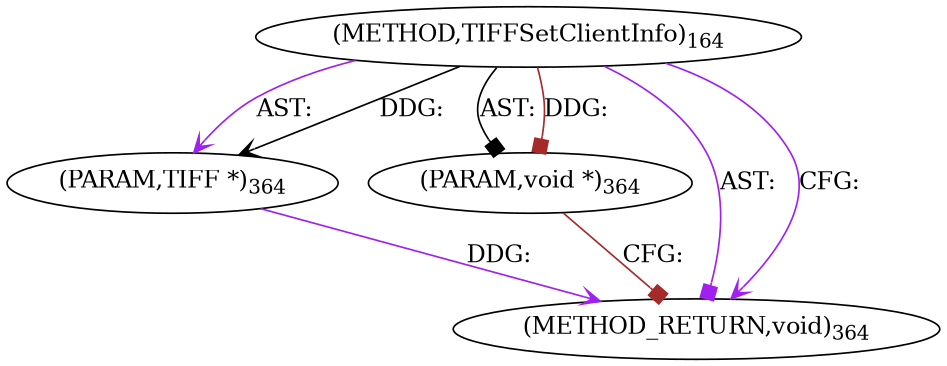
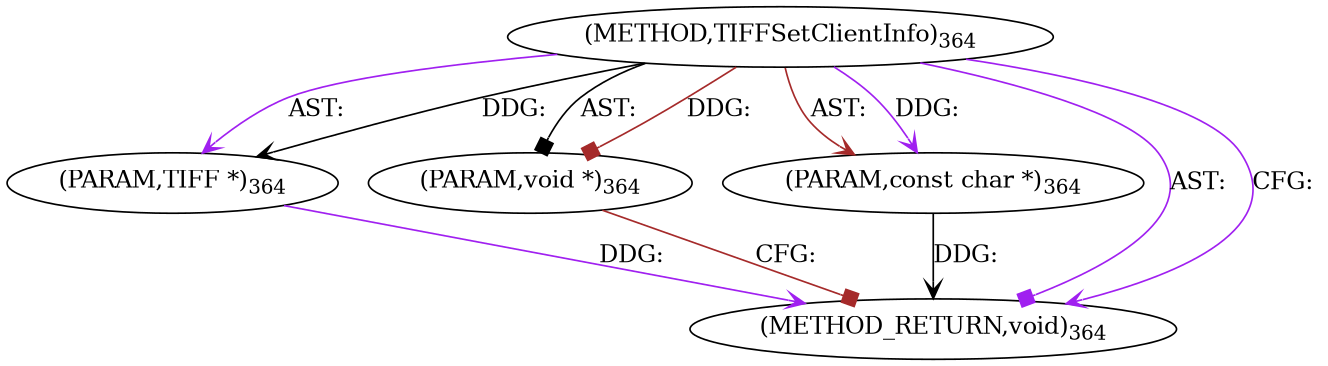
node "(METHOD,TIFFSetClientInfo)": text "164" -> "364"
node "(PARAM,const char *)": added
